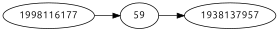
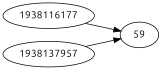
node "1998116177": label "1998116177" -> "1938116177"
edge "59" -> "1938137957": reversed
